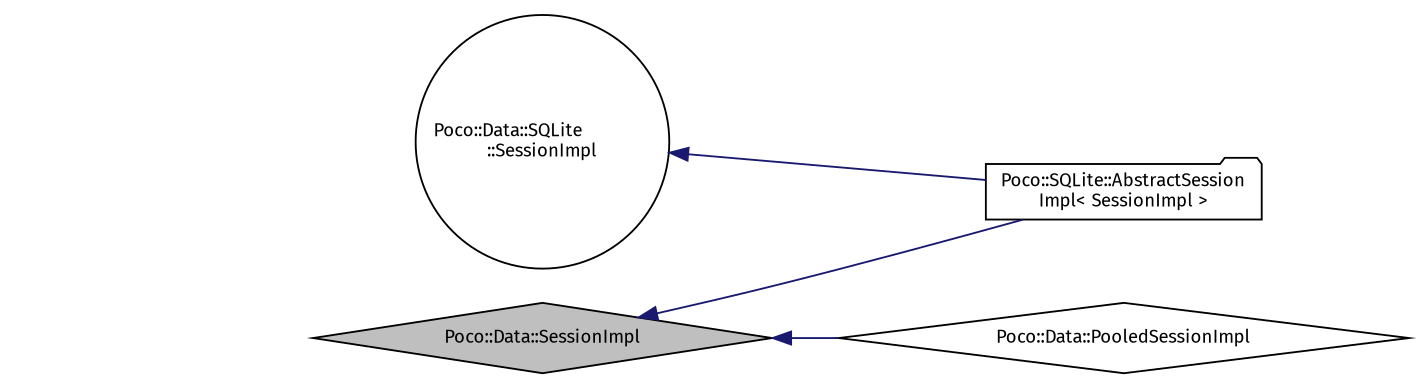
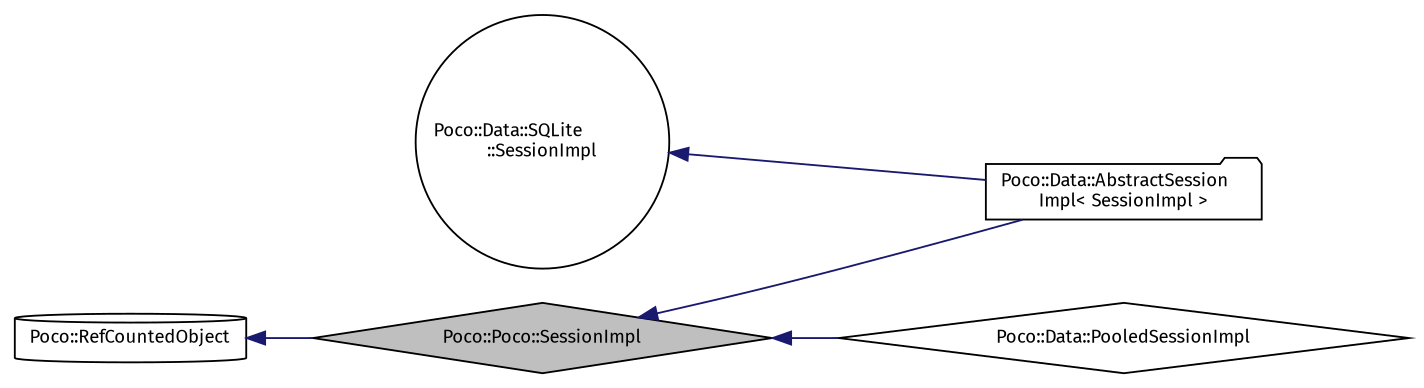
node "Poco::SQLite::AbstractSession Impl< SessionImpl >": label "Poco::SQLite::AbstractSession Impl< SessionImpl >" -> "Poco::Data::AbstractSession Impl< SessionImpl >"
node "Poco::RefCountedObject": added
node "Poco::Data::SessionImpl": label "Poco::Data::SessionImpl" -> "Poco::Poco::SessionImpl"
